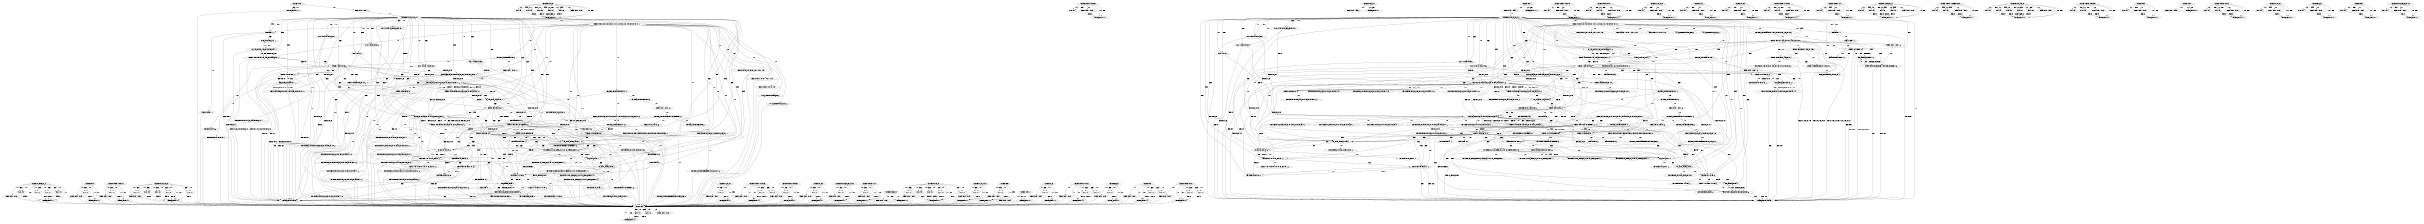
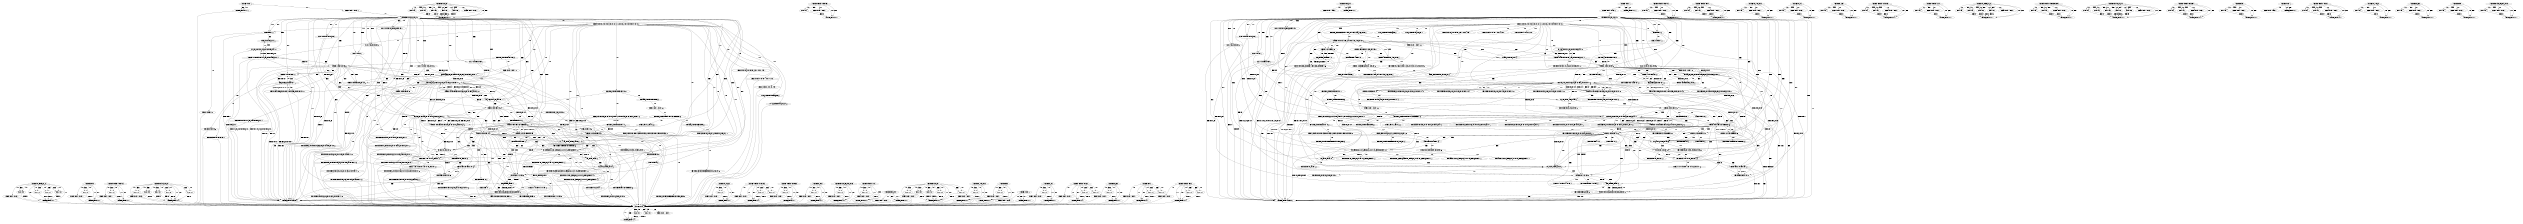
node "(FIELD_IDENTIFIER,type,type)": added
node "(IDENTIFIER,ctx,ctx->index_key.type == &key_type_keyring)": added
